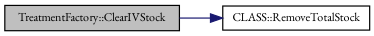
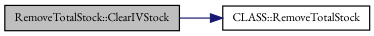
node "TreatmentFactory::ClearIVStock": label "TreatmentFactory::ClearIVStock" -> "RemoveTotalStock::ClearIVStock"
